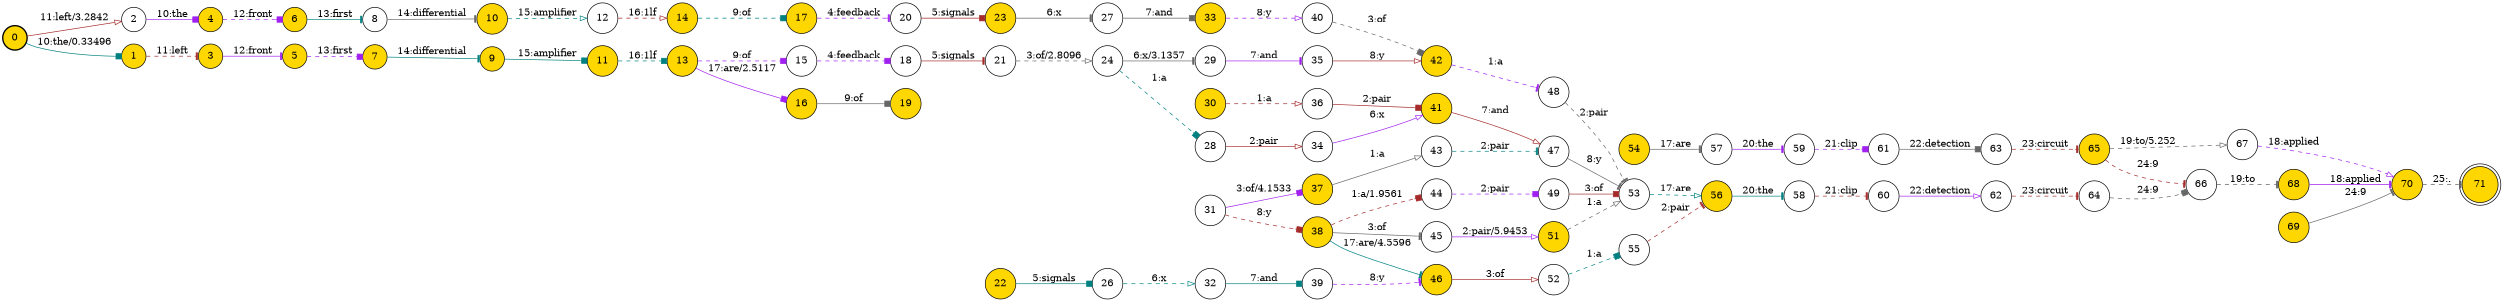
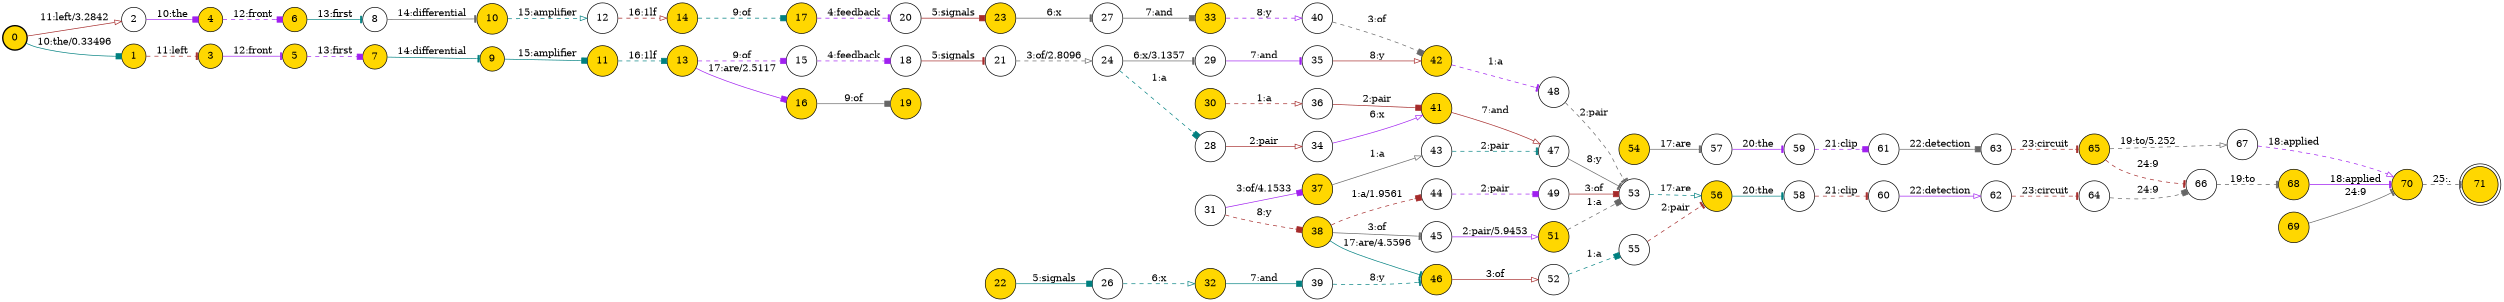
edge "51" -> "53": arrowhead onormal -> box
node "32": fillcolor white -> gold
edge "39" -> "46": color purple -> teal
